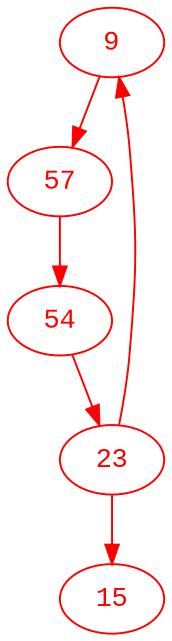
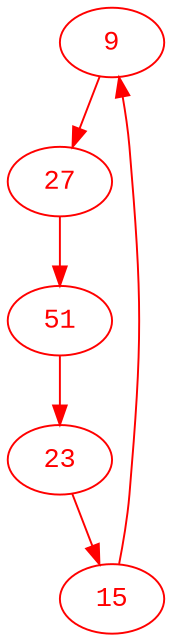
node "57": label "57" -> "27"
edge "23" -> "9": now "15" -> "9"
node "54": label "54" -> "51"
